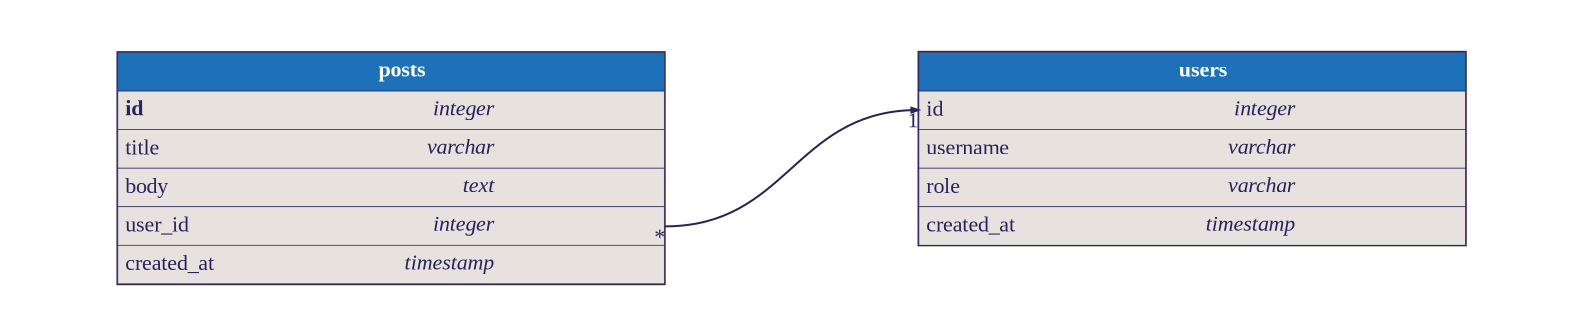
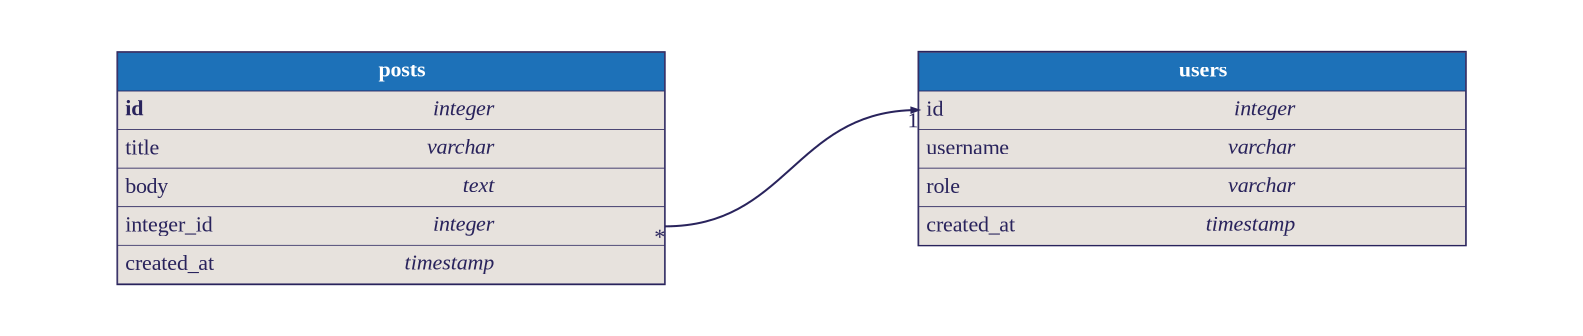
node "posts": text "user_id" -> "integer_id"
